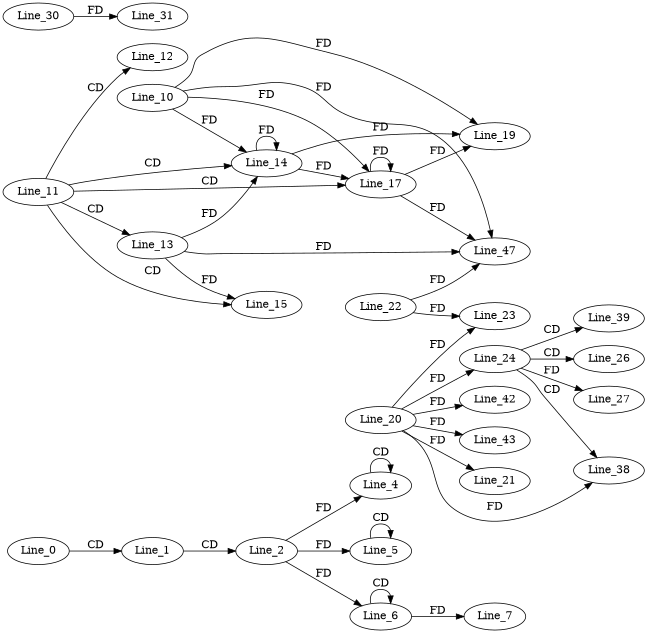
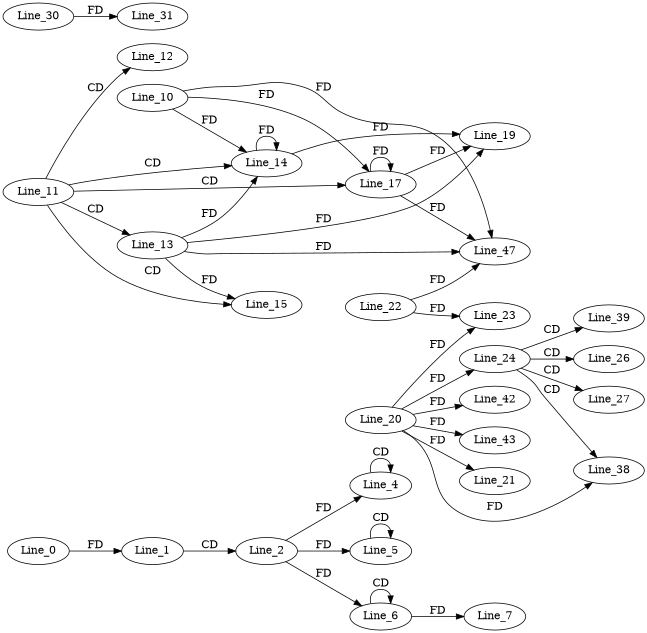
edge "Line_10" -> "Line_19": now "Line_13" -> "Line_19"
edge "Line_14" -> "Line_17": removed, label "FD"
edge "Line_24" -> "Line_27": label "FD" -> "CD"
edge "Line_0" -> "Line_1": label "CD" -> "FD"
